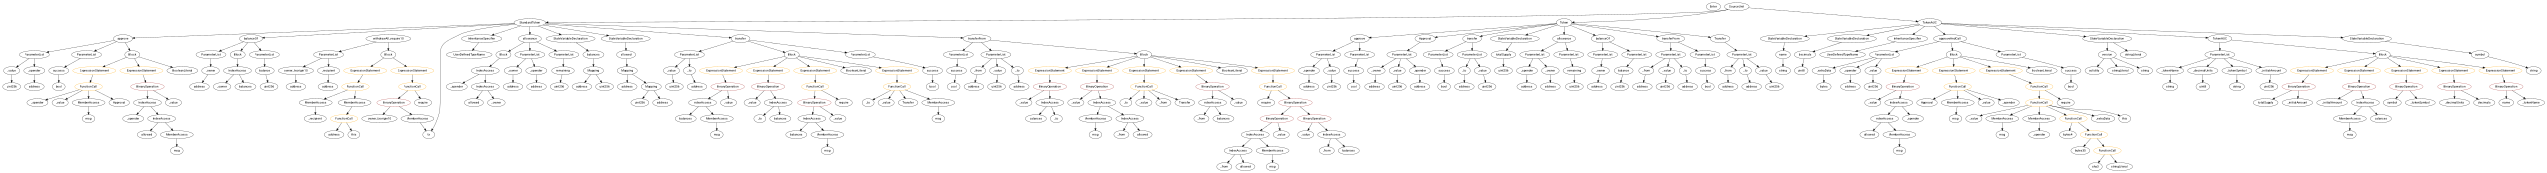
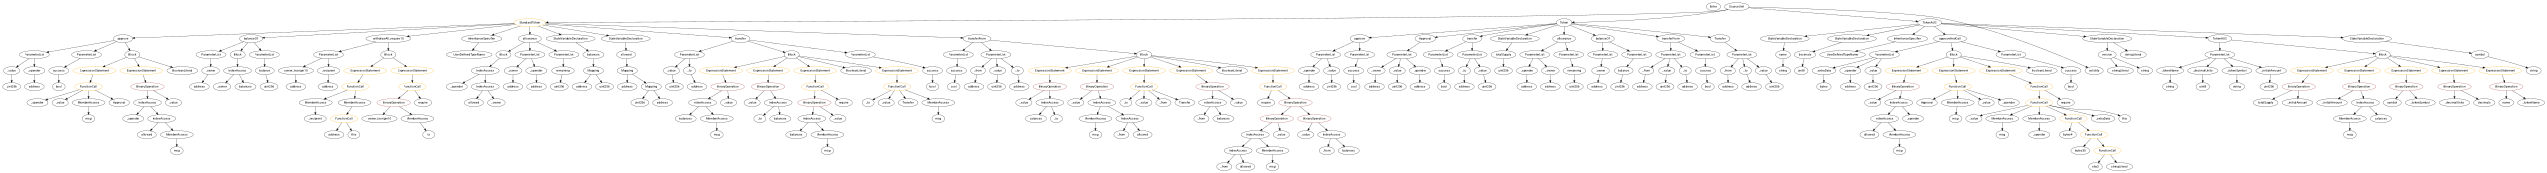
node "StandardToken": color black -> orange
edge "StandardToken" -> "tx": now "StandardToken" -> "withdrawAll_require10"
edge "version" -> "solidity": now "SourceUnit" -> "solidity"
